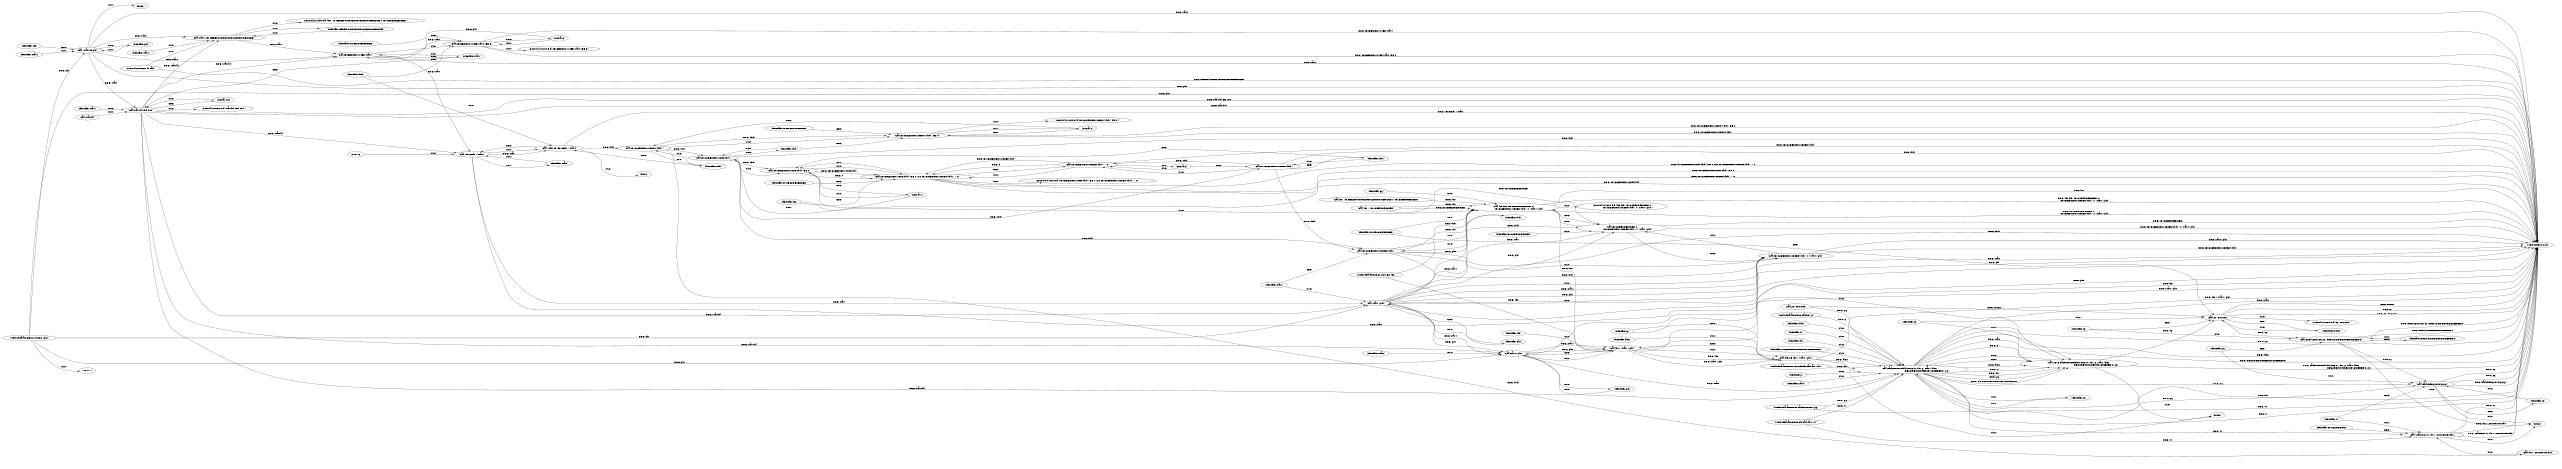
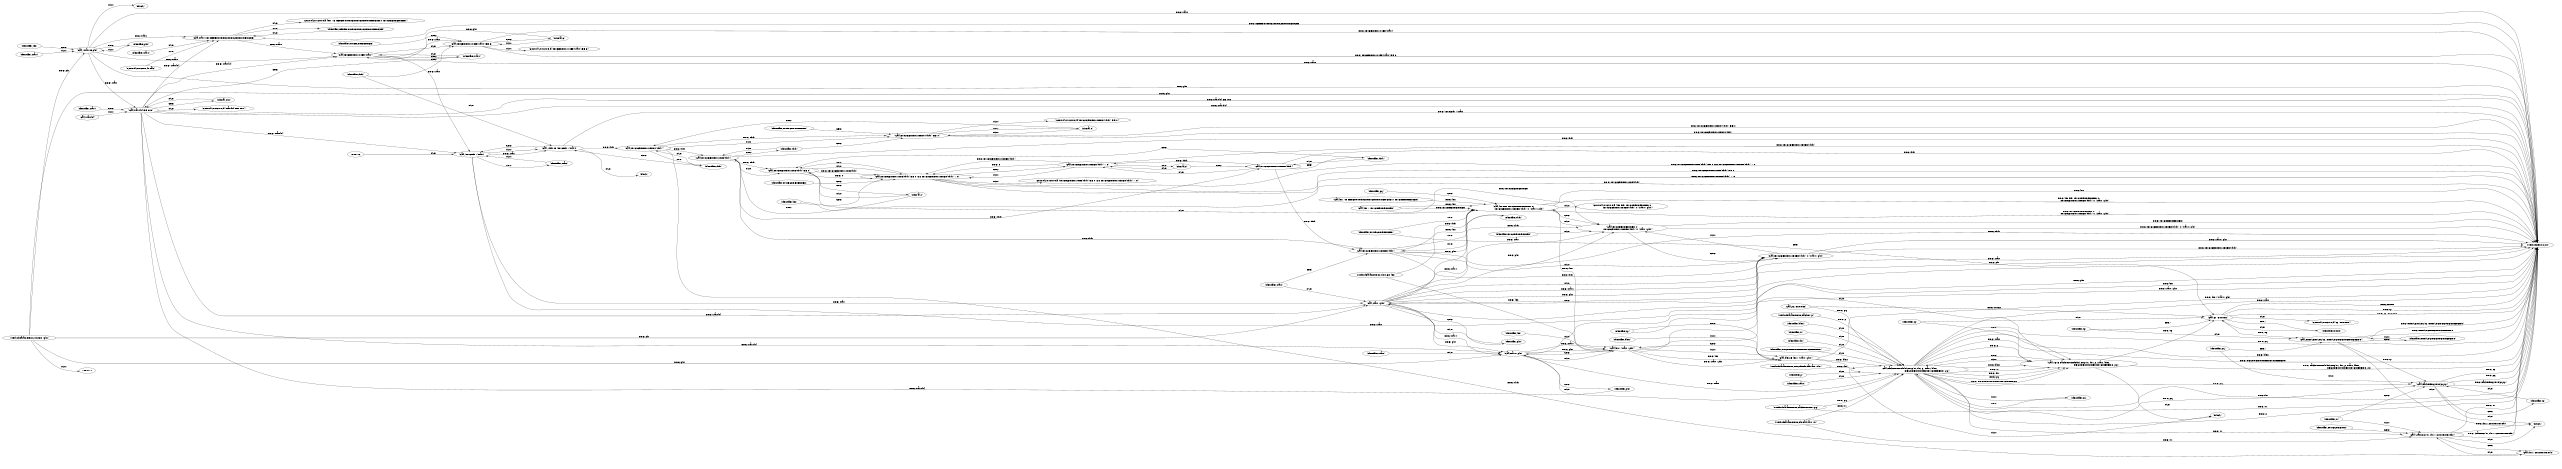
edge "(ControlStructure,break;)" -> "(MethodReturn,int)": now "(Call,start += TEREDO_ORIG_INDICATION_LENGTH)" -> "(MethodReturn,int)"
edge "(Call,StatsIncr(tv, dtv->counter_teredo))" -> "(Call,dtv->counter_teredo)": added, label "CFG:"
